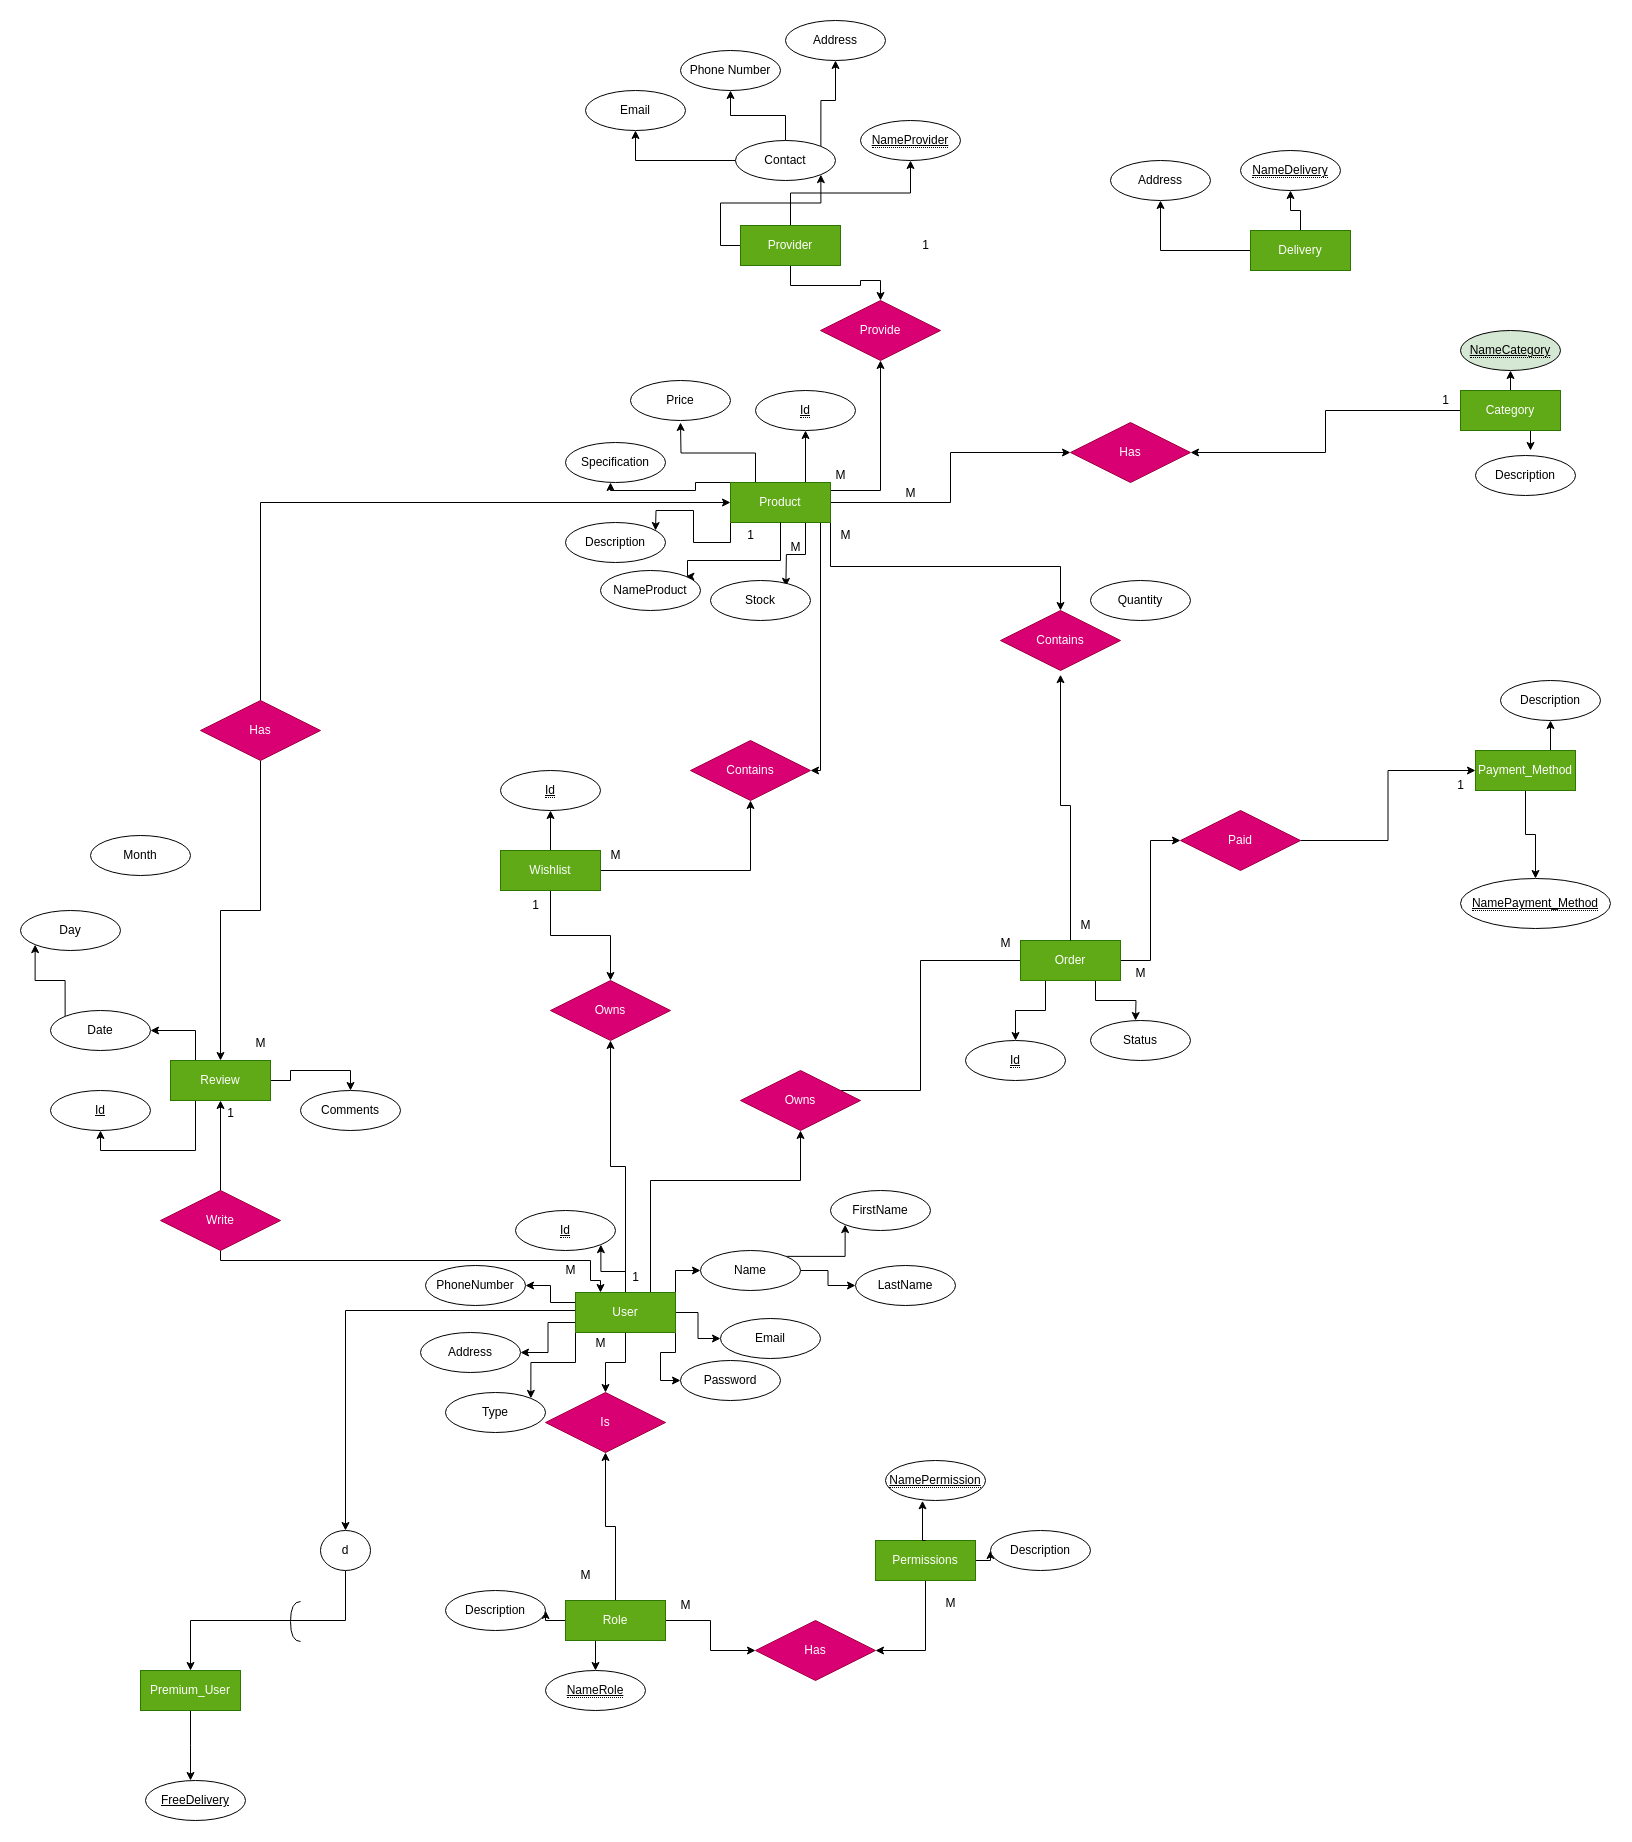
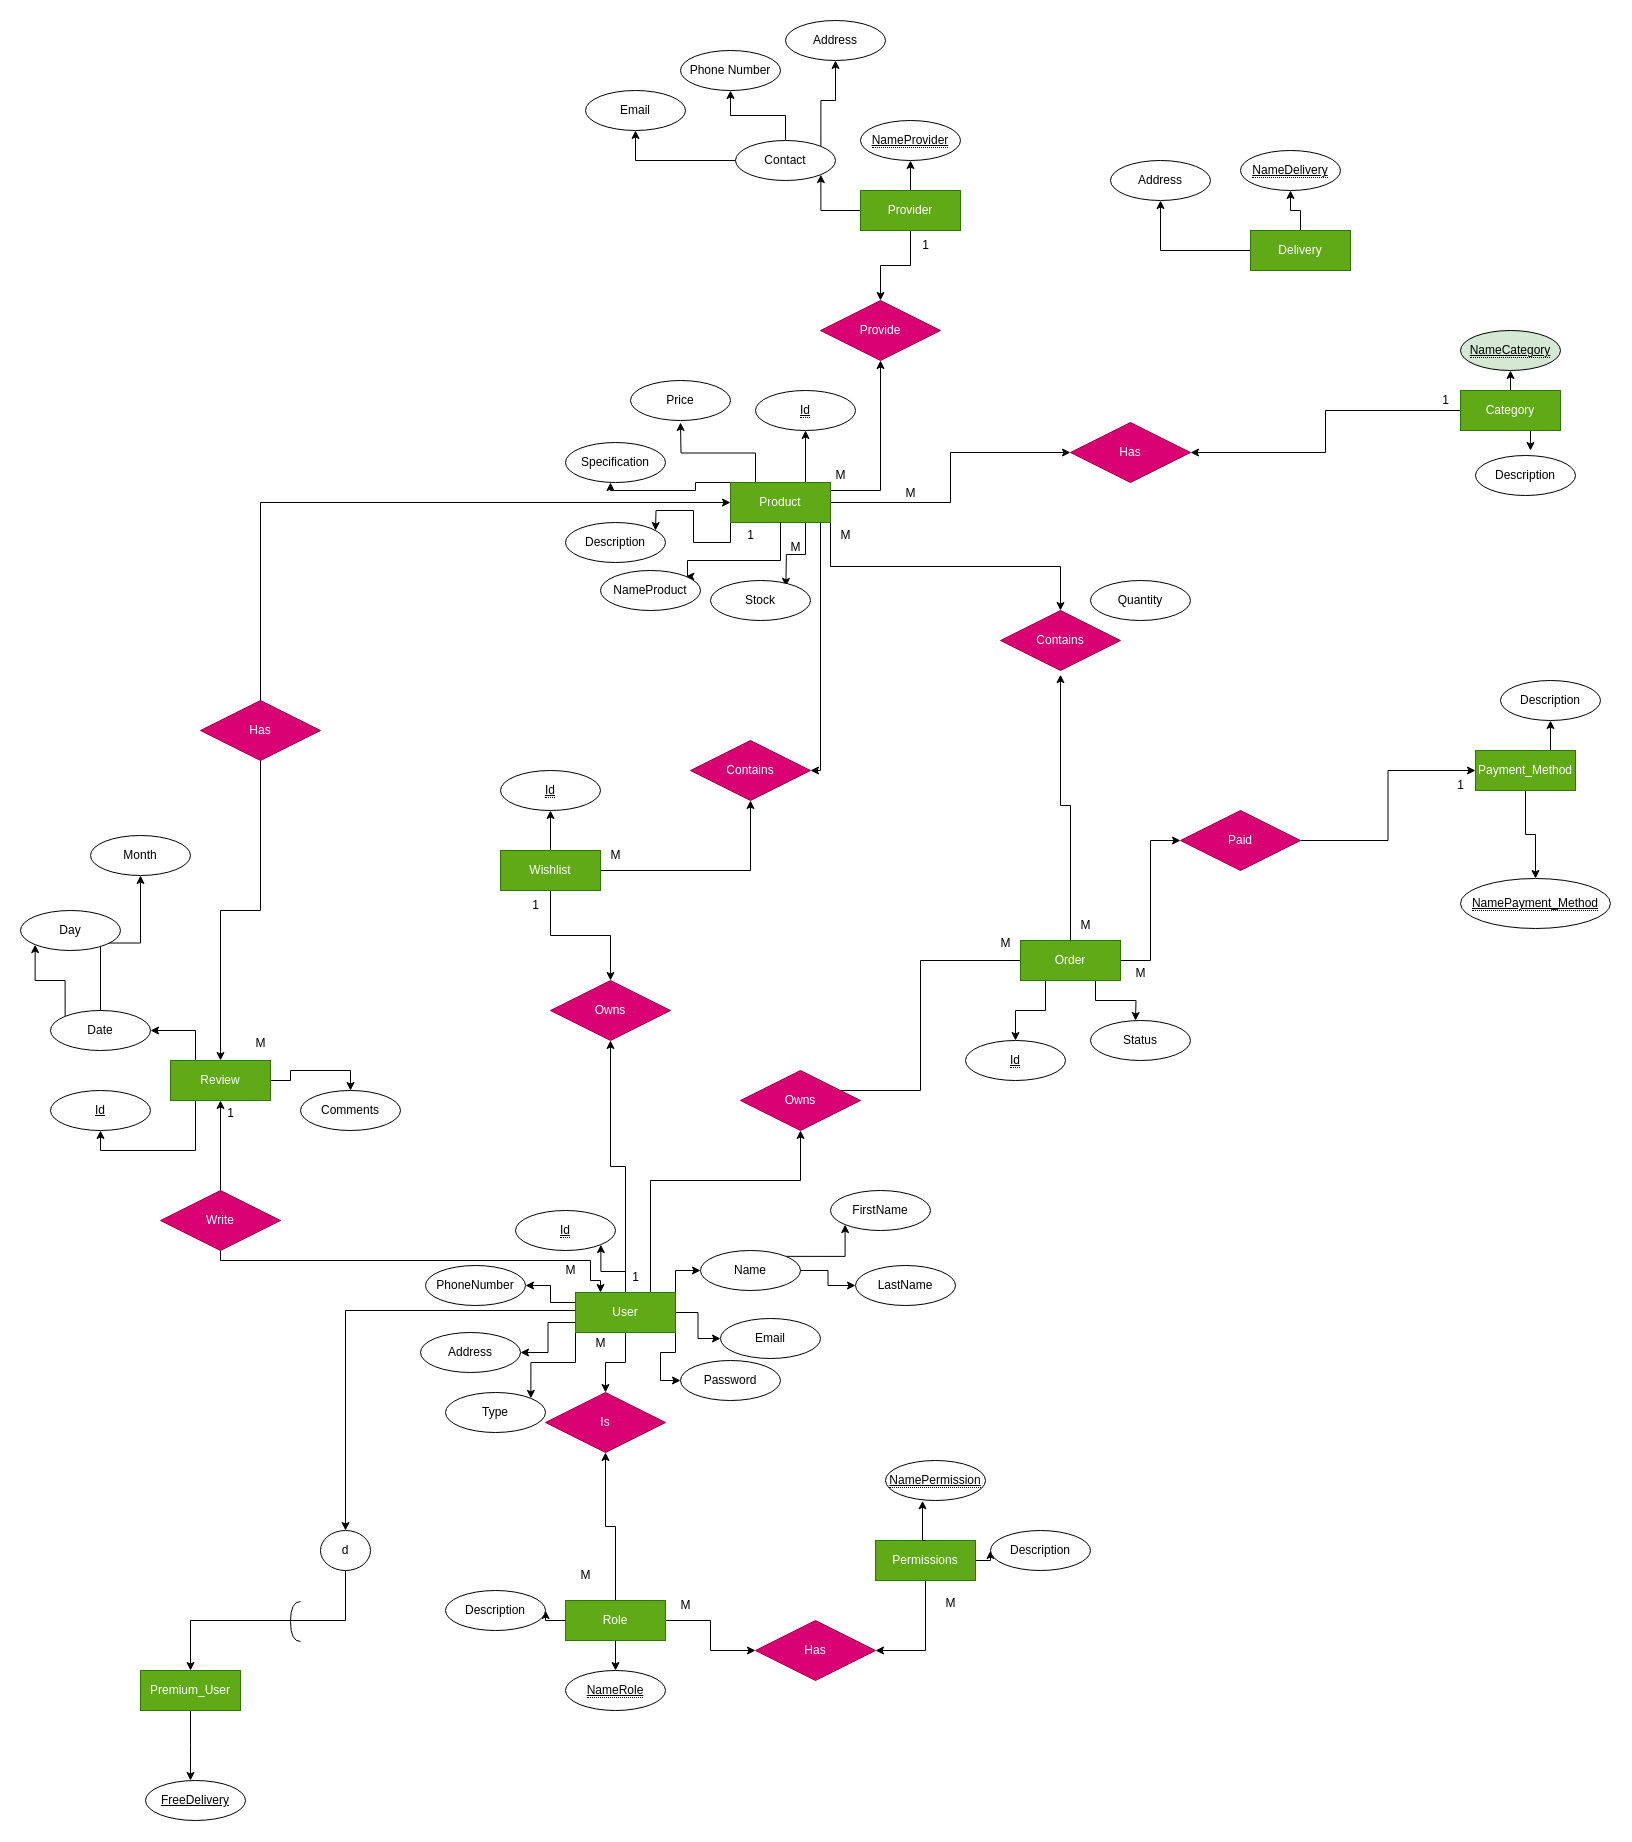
node "Provider": moved (791, 246) -> (911, 211)
edge "Date" -> "Month": added
node "NameRole": moved (596, 1691) -> (616, 1691)
